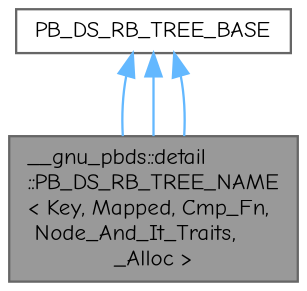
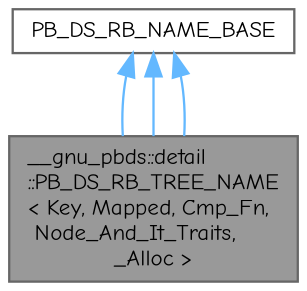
node "PB_DS_RB_TREE_BASE": label "PB_DS_RB_TREE_BASE" -> "PB_DS_RB_NAME_BASE"
